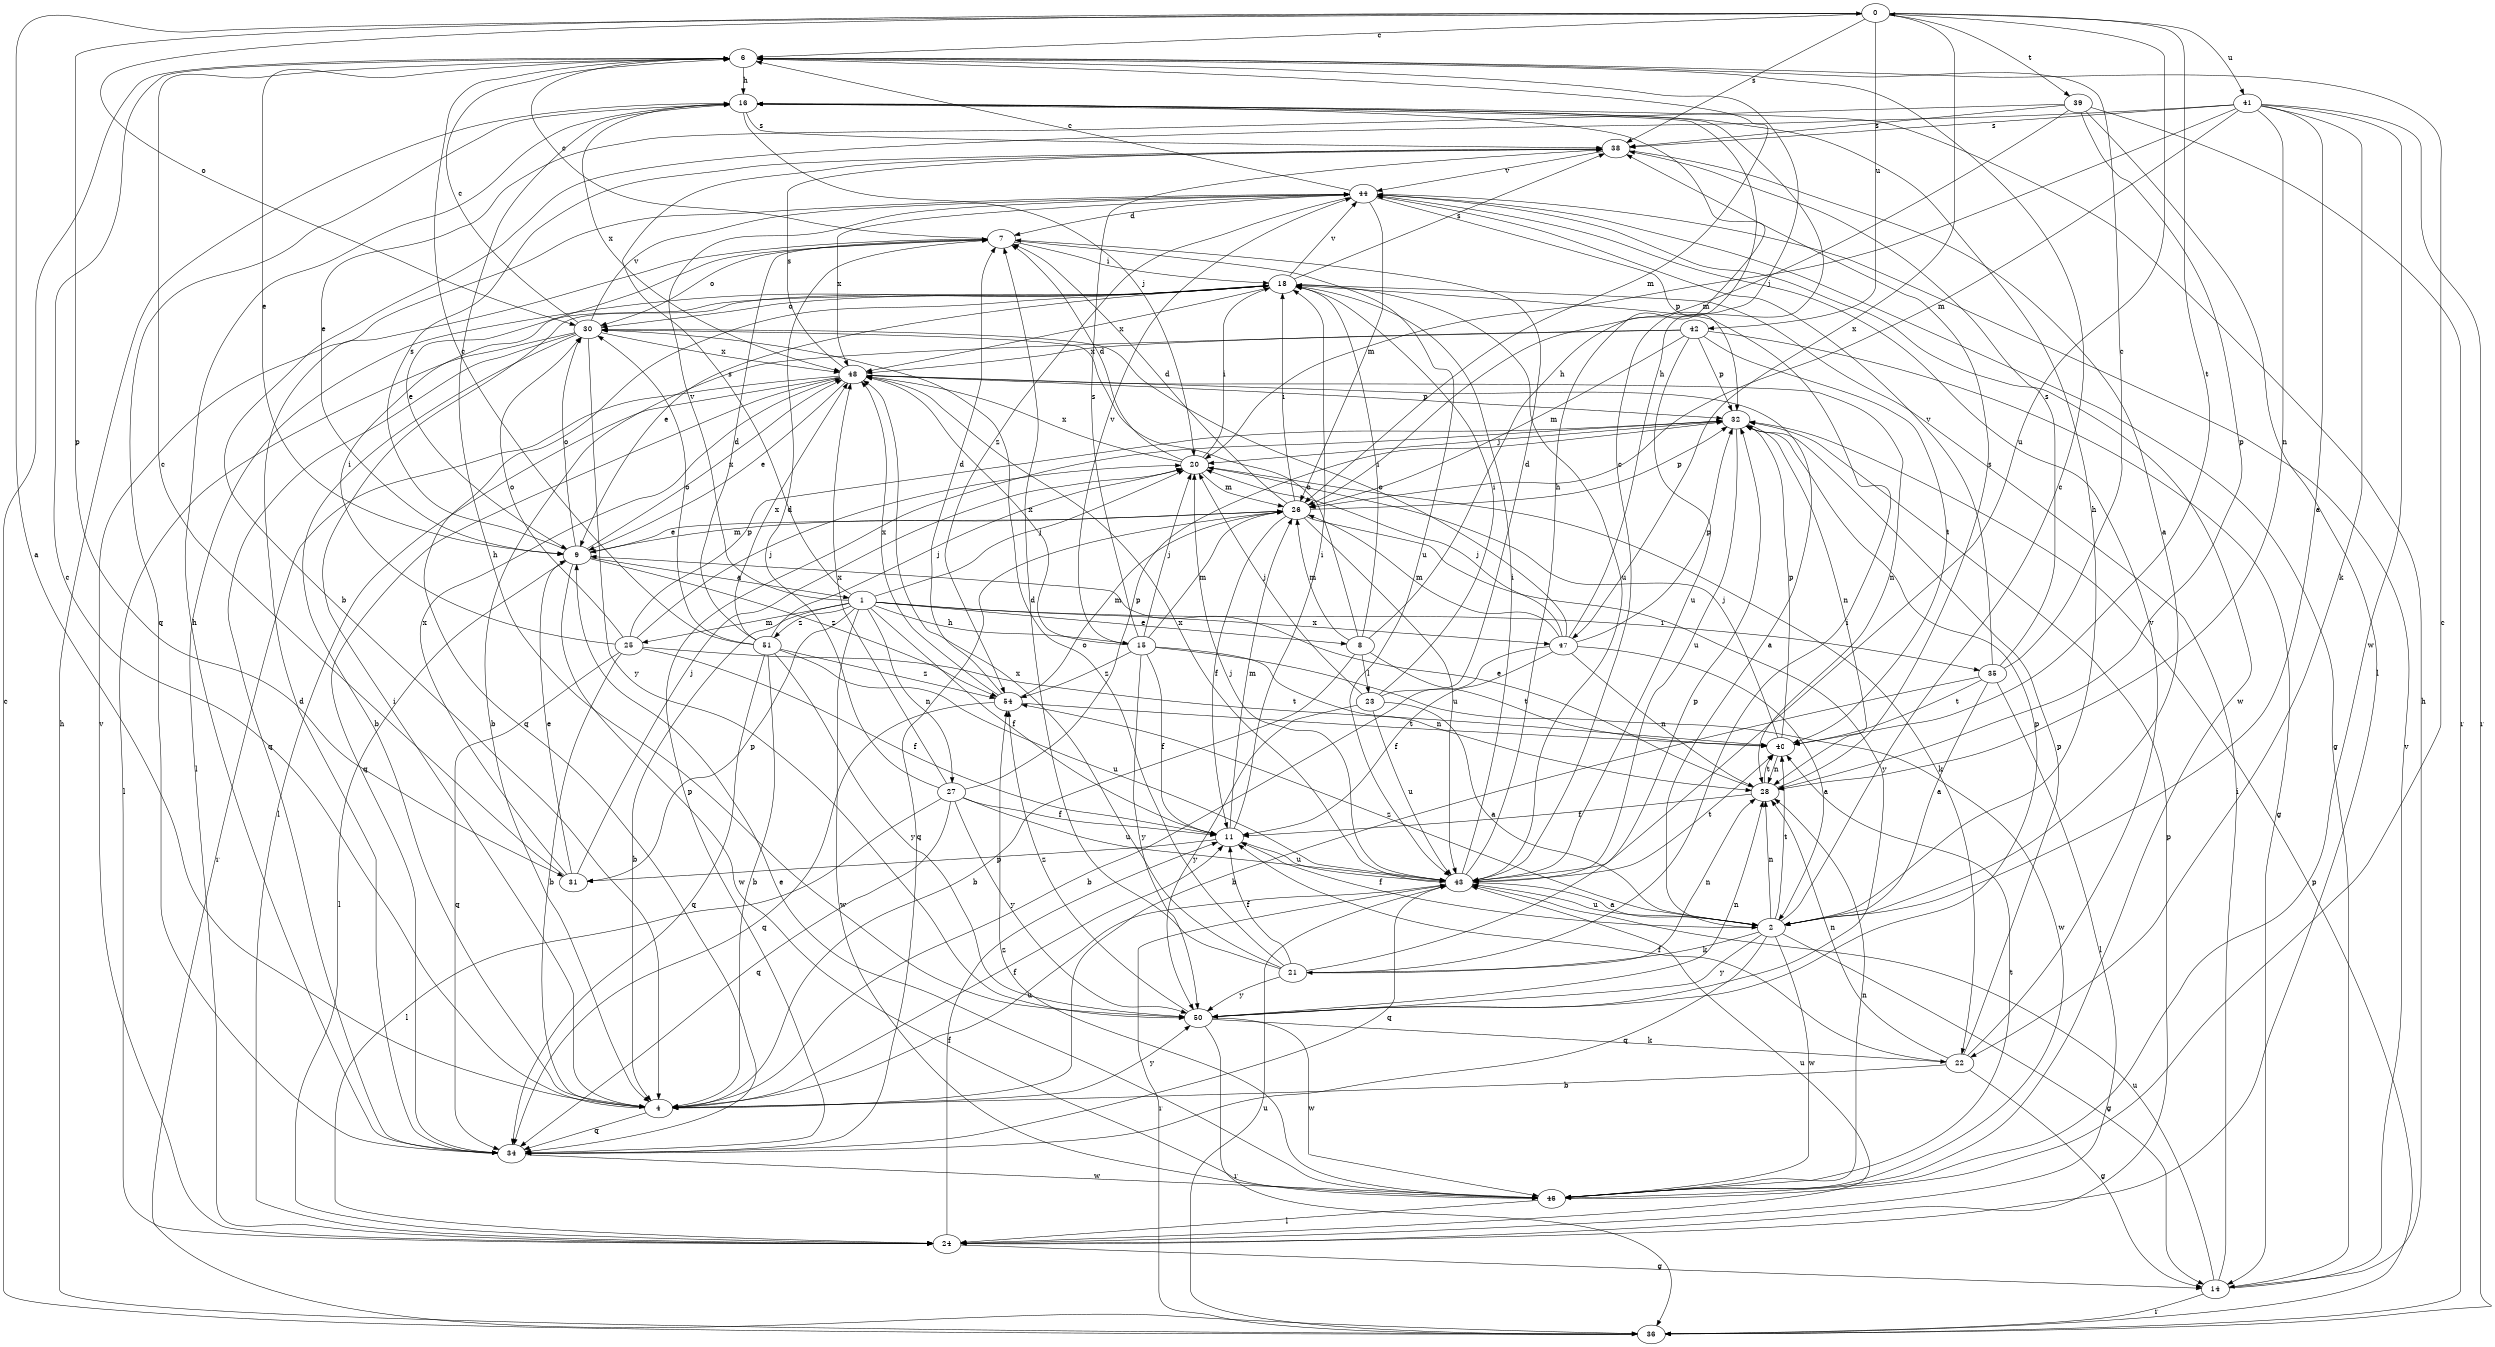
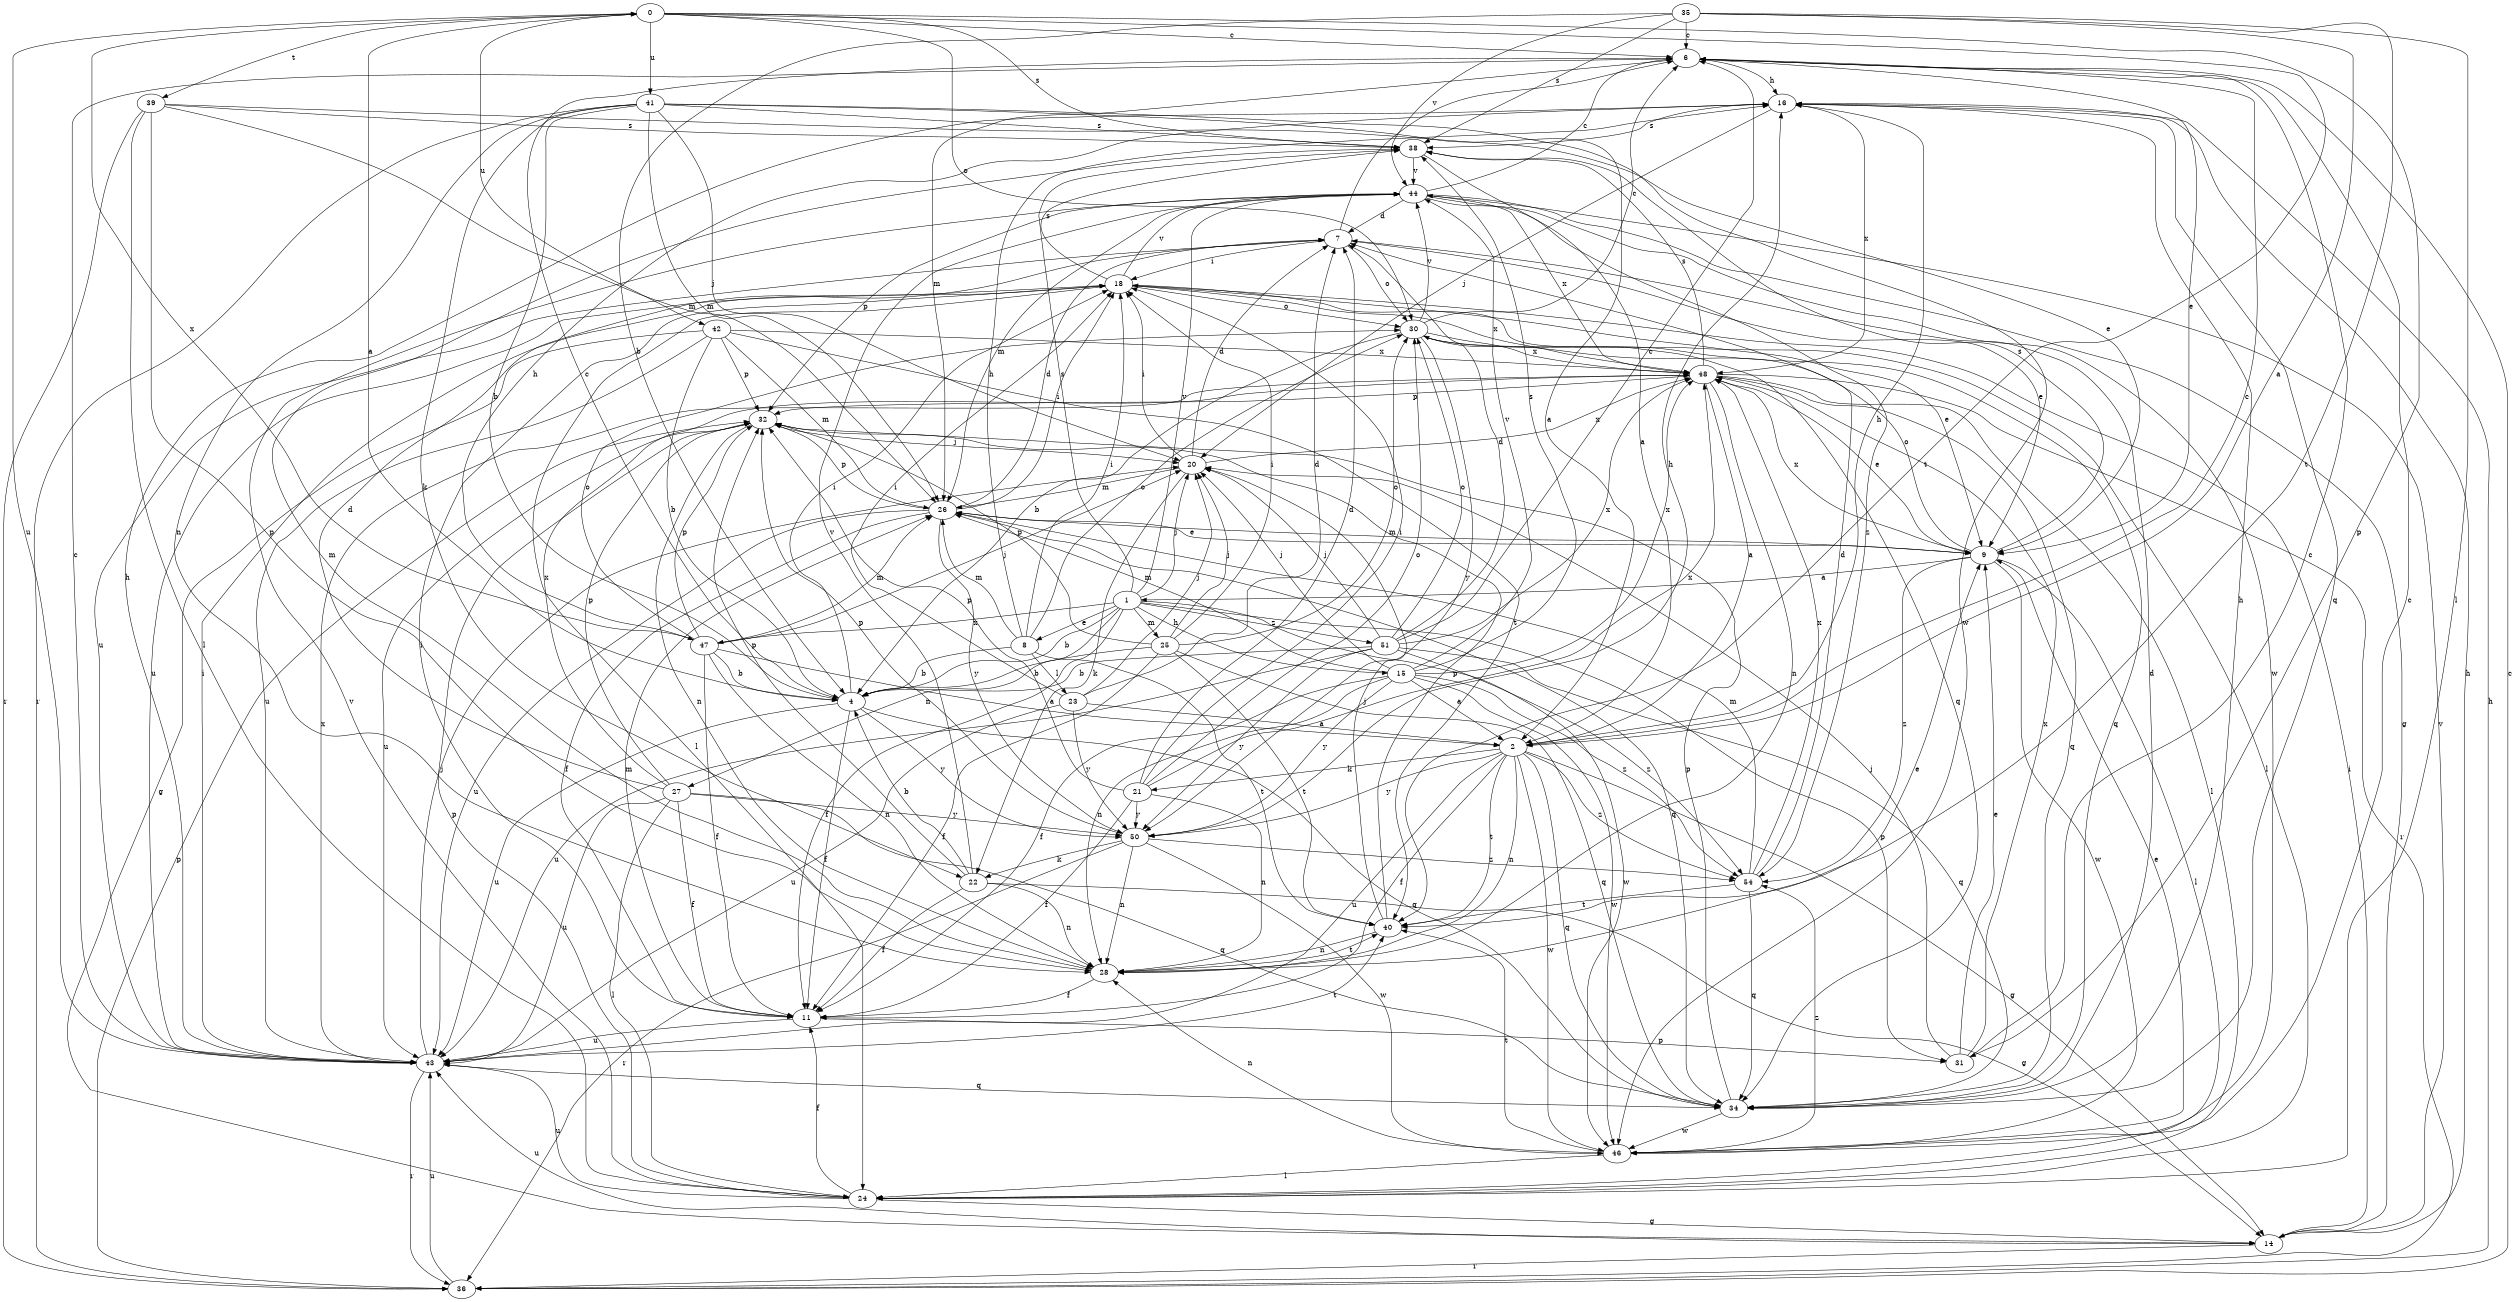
edge "28" -> "38": label "s" -> "m"
edge "1" -> "35": removed, label "r"
edge "43" -> "2": now "15" -> "2"
